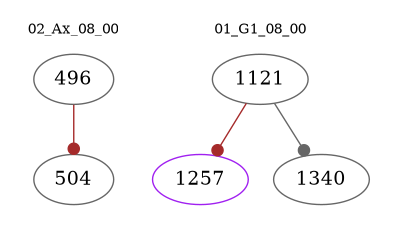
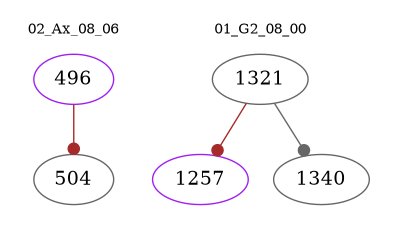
cluster "02_Ax_08_00": label "02_Ax_08_00" -> "02_Ax_08_06"
cluster "01_G1_08_00": label "01_G1_08_00" -> "01_G2_08_00"
node "496": color gray40 -> purple
node "1121": label "1121" -> "1321"
